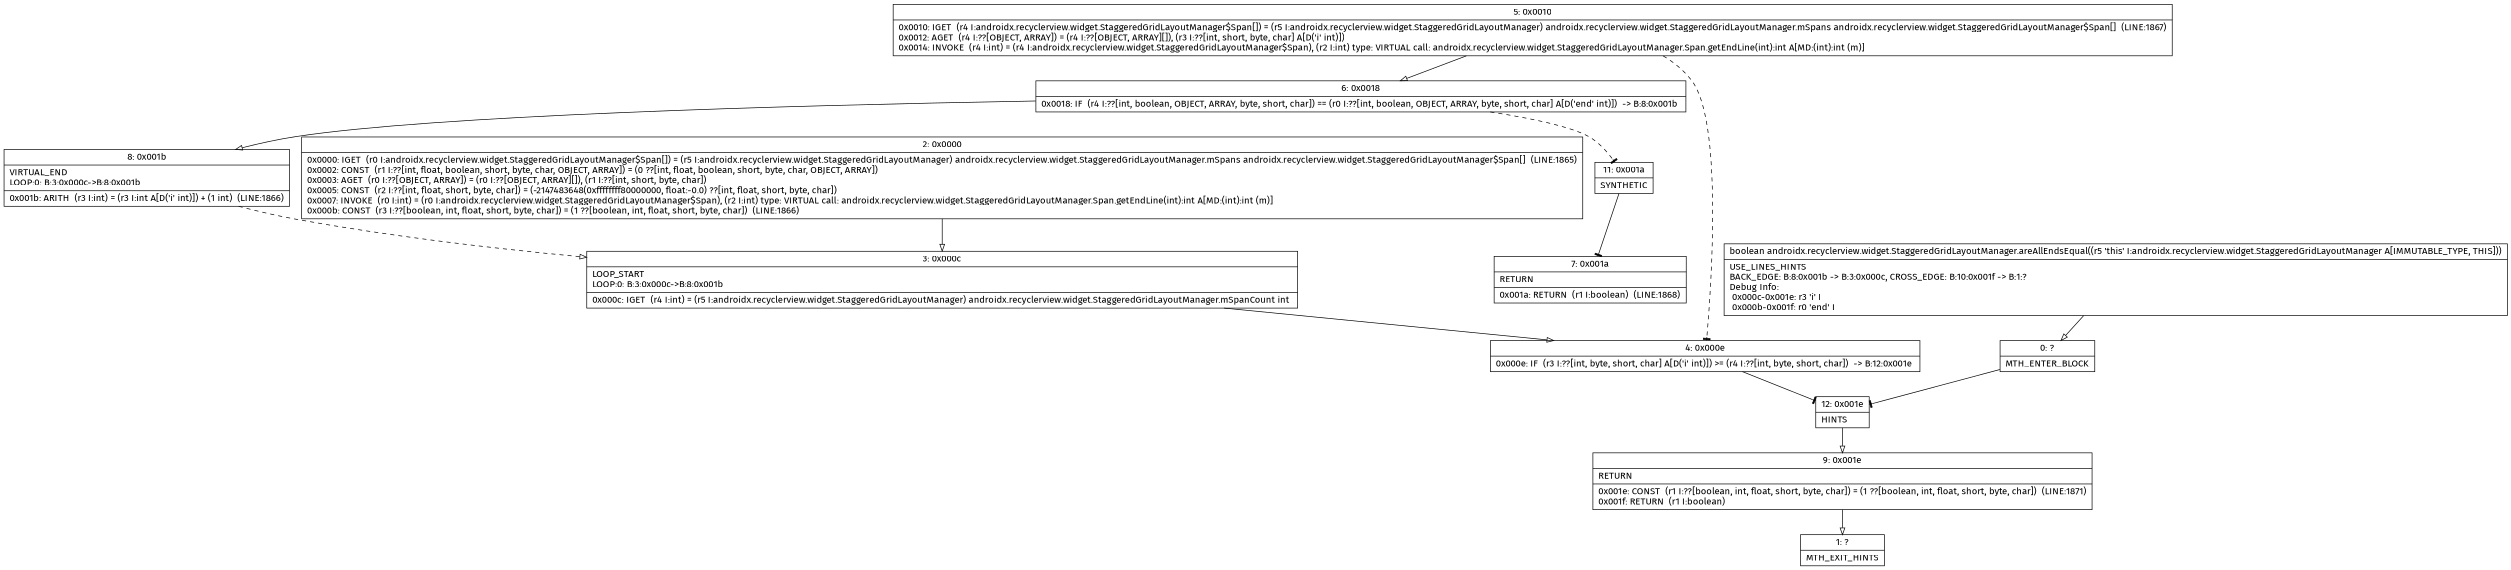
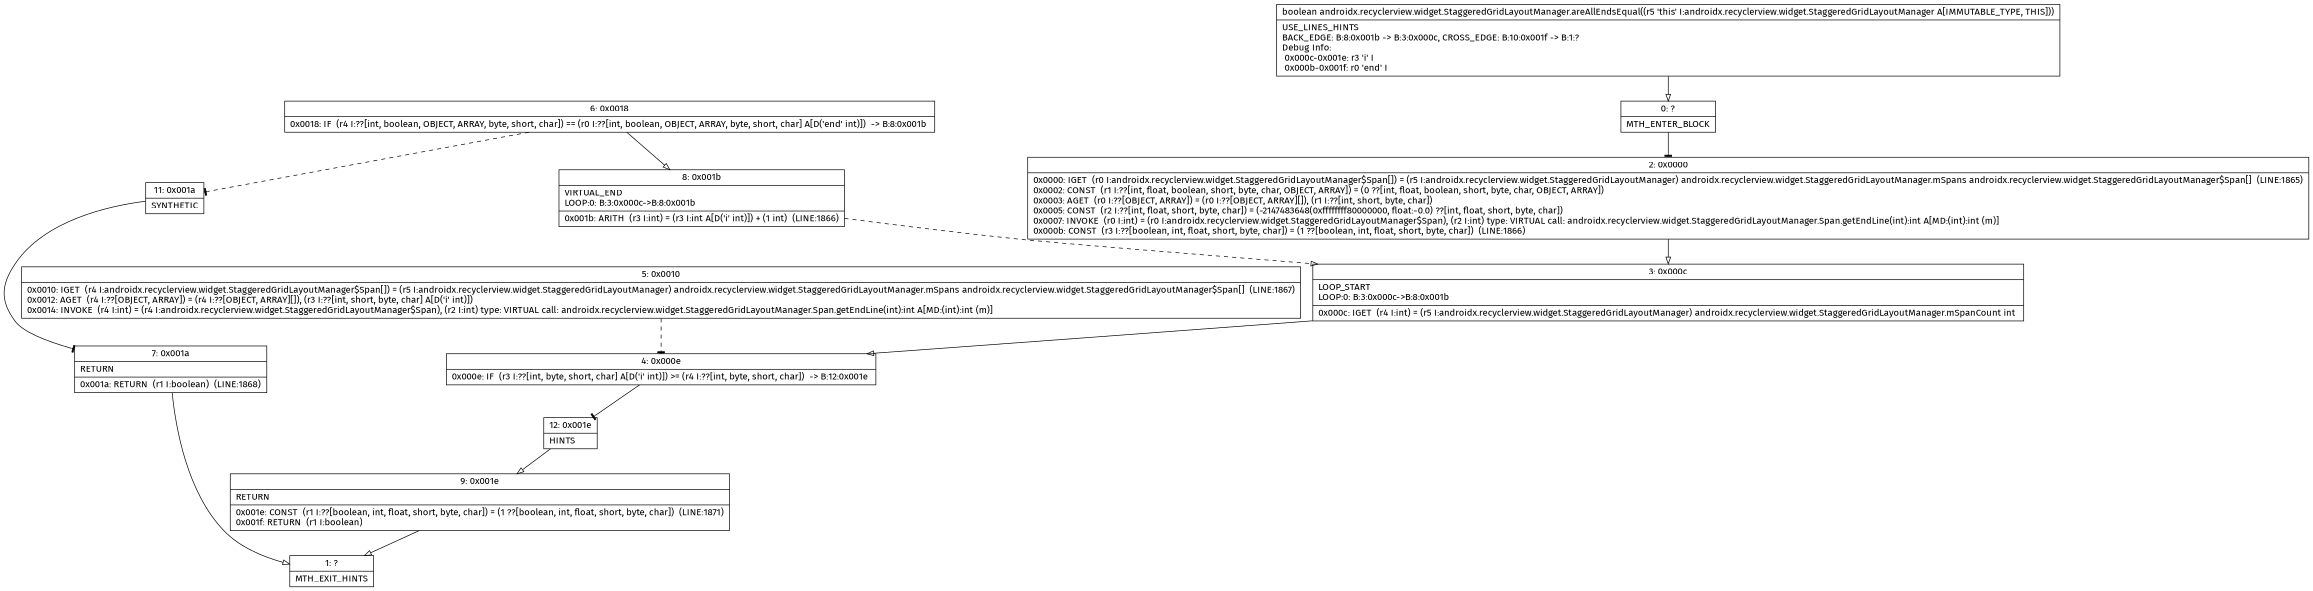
edge "5: 0x0010" -> "6: 0x0018": removed
edge "0: ?" -> "12: 0x001e": now "0: ?" -> "2: 0x0000"
edge "7: 0x001a" -> "1: ?": added
